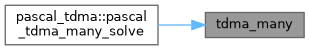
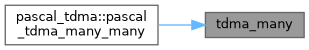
node "pascal_tdma::pascal _tdma_many_solve": label "pascal_tdma::pascal _tdma_many_solve" -> "pascal_tdma::pascal _tdma_many_many"
